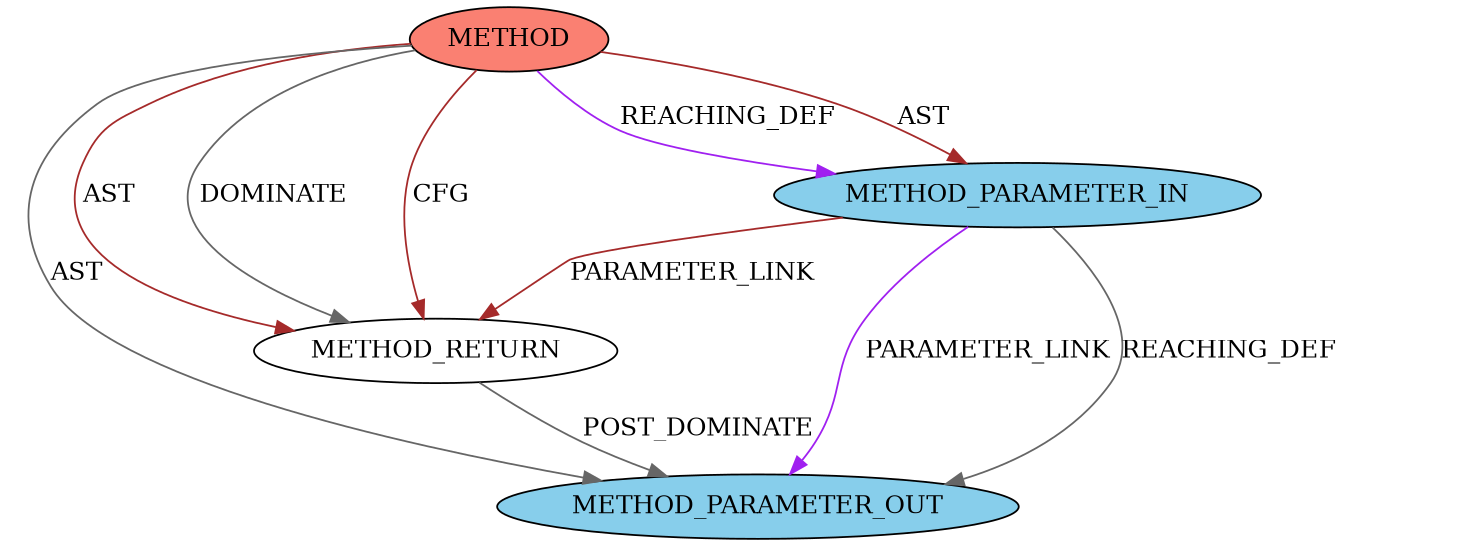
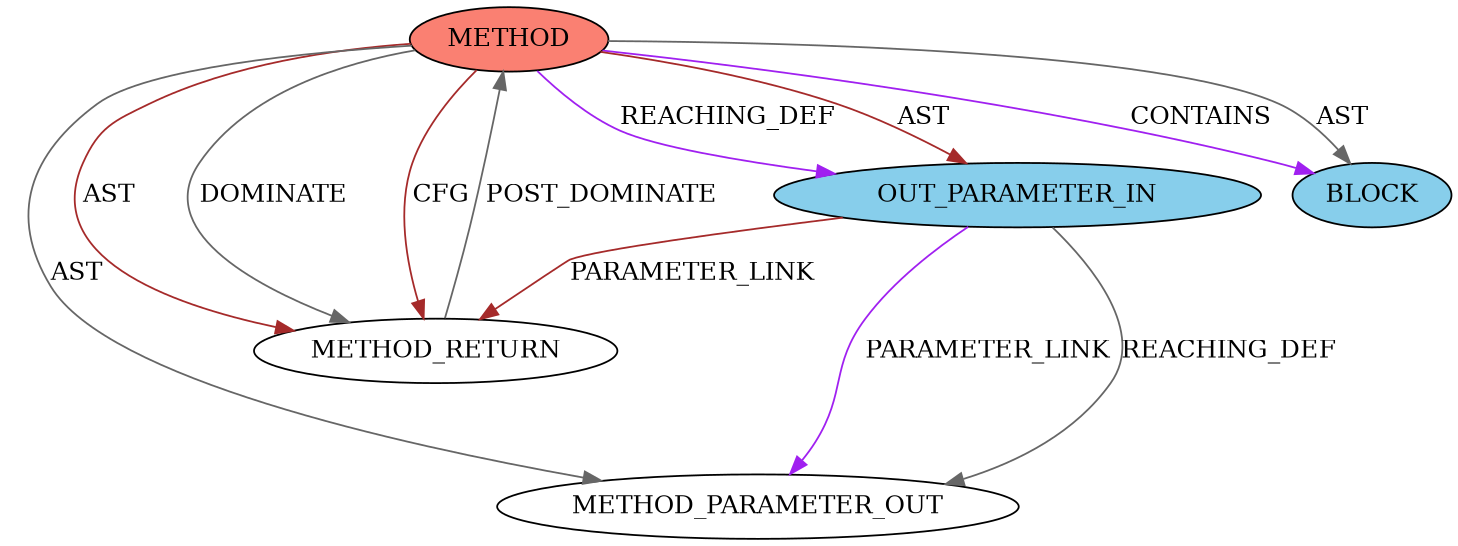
node "METHOD_PARAMETER_IN": label "METHOD_PARAMETER_IN" -> "OUT_PARAMETER_IN"
node "BLOCK": added
edge "METHOD_RETURN" -> "METHOD_PARAMETER_OUT": now "METHOD_RETURN" -> "METHOD"
node "METHOD_PARAMETER_OUT": fillcolor skyblue -> white
